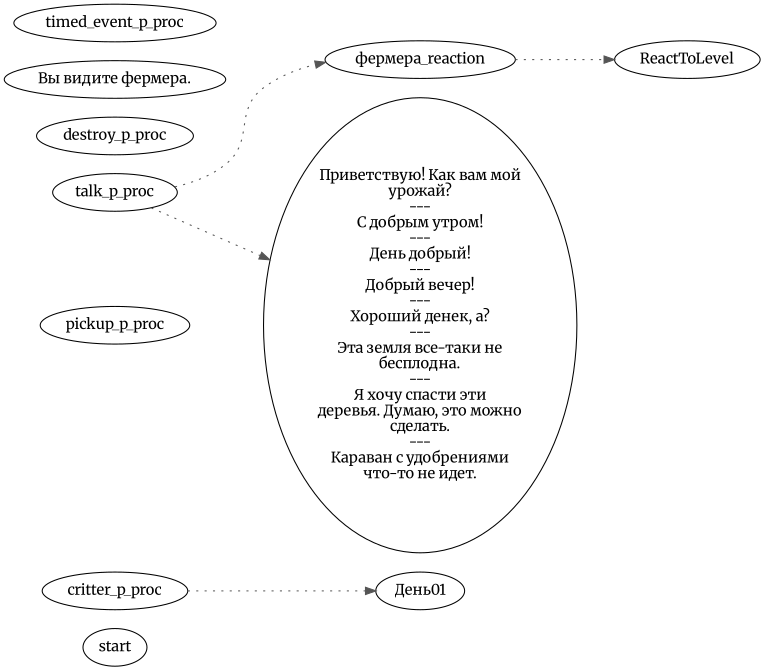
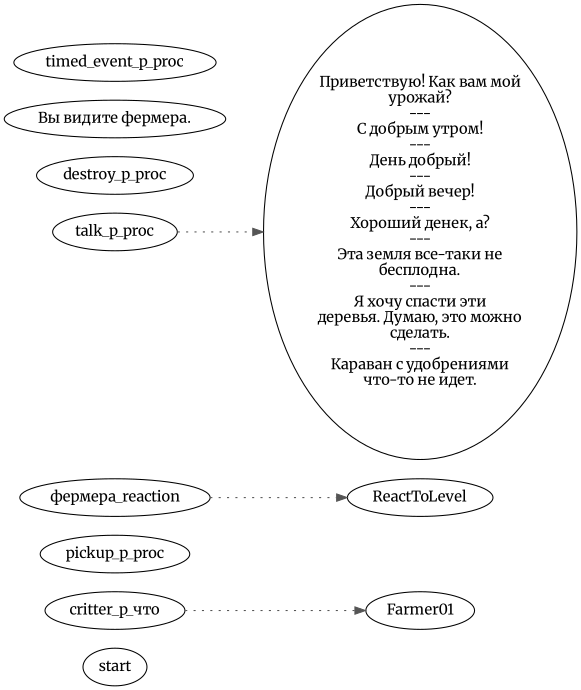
edge "talk_p_proc" -> "фермера_reaction": removed
node "critter_p_proc": label "critter_p_proc" -> "critter_p_что"
node "День01": label "День01" -> "Farmer01"
